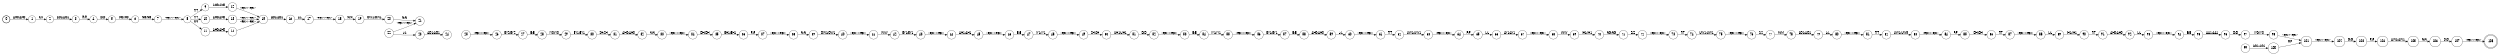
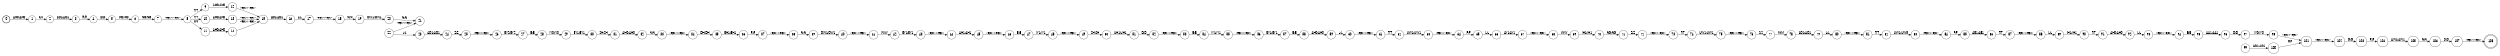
edge "85" -> "86": label "DH:DH" -> "AE1:AE1"
edge "24" -> "25": added, label "Z:Z"
